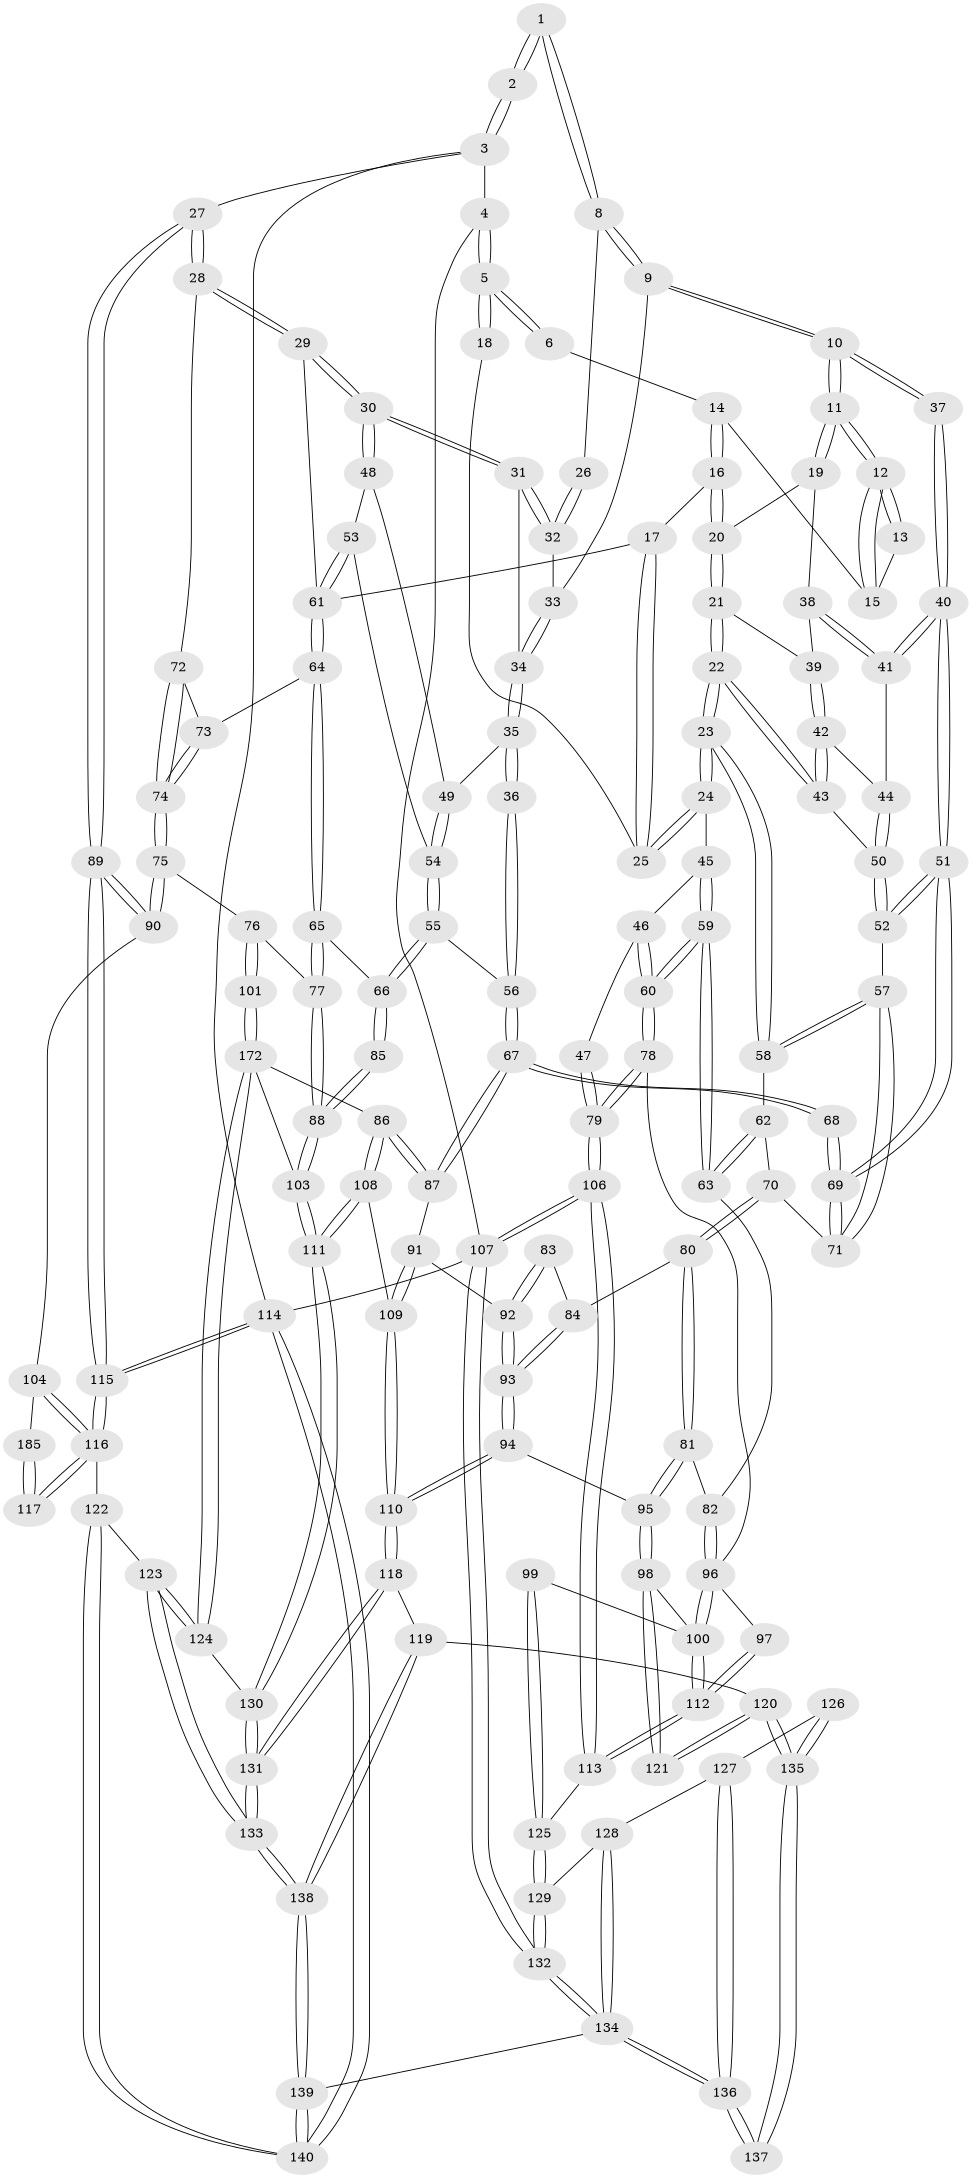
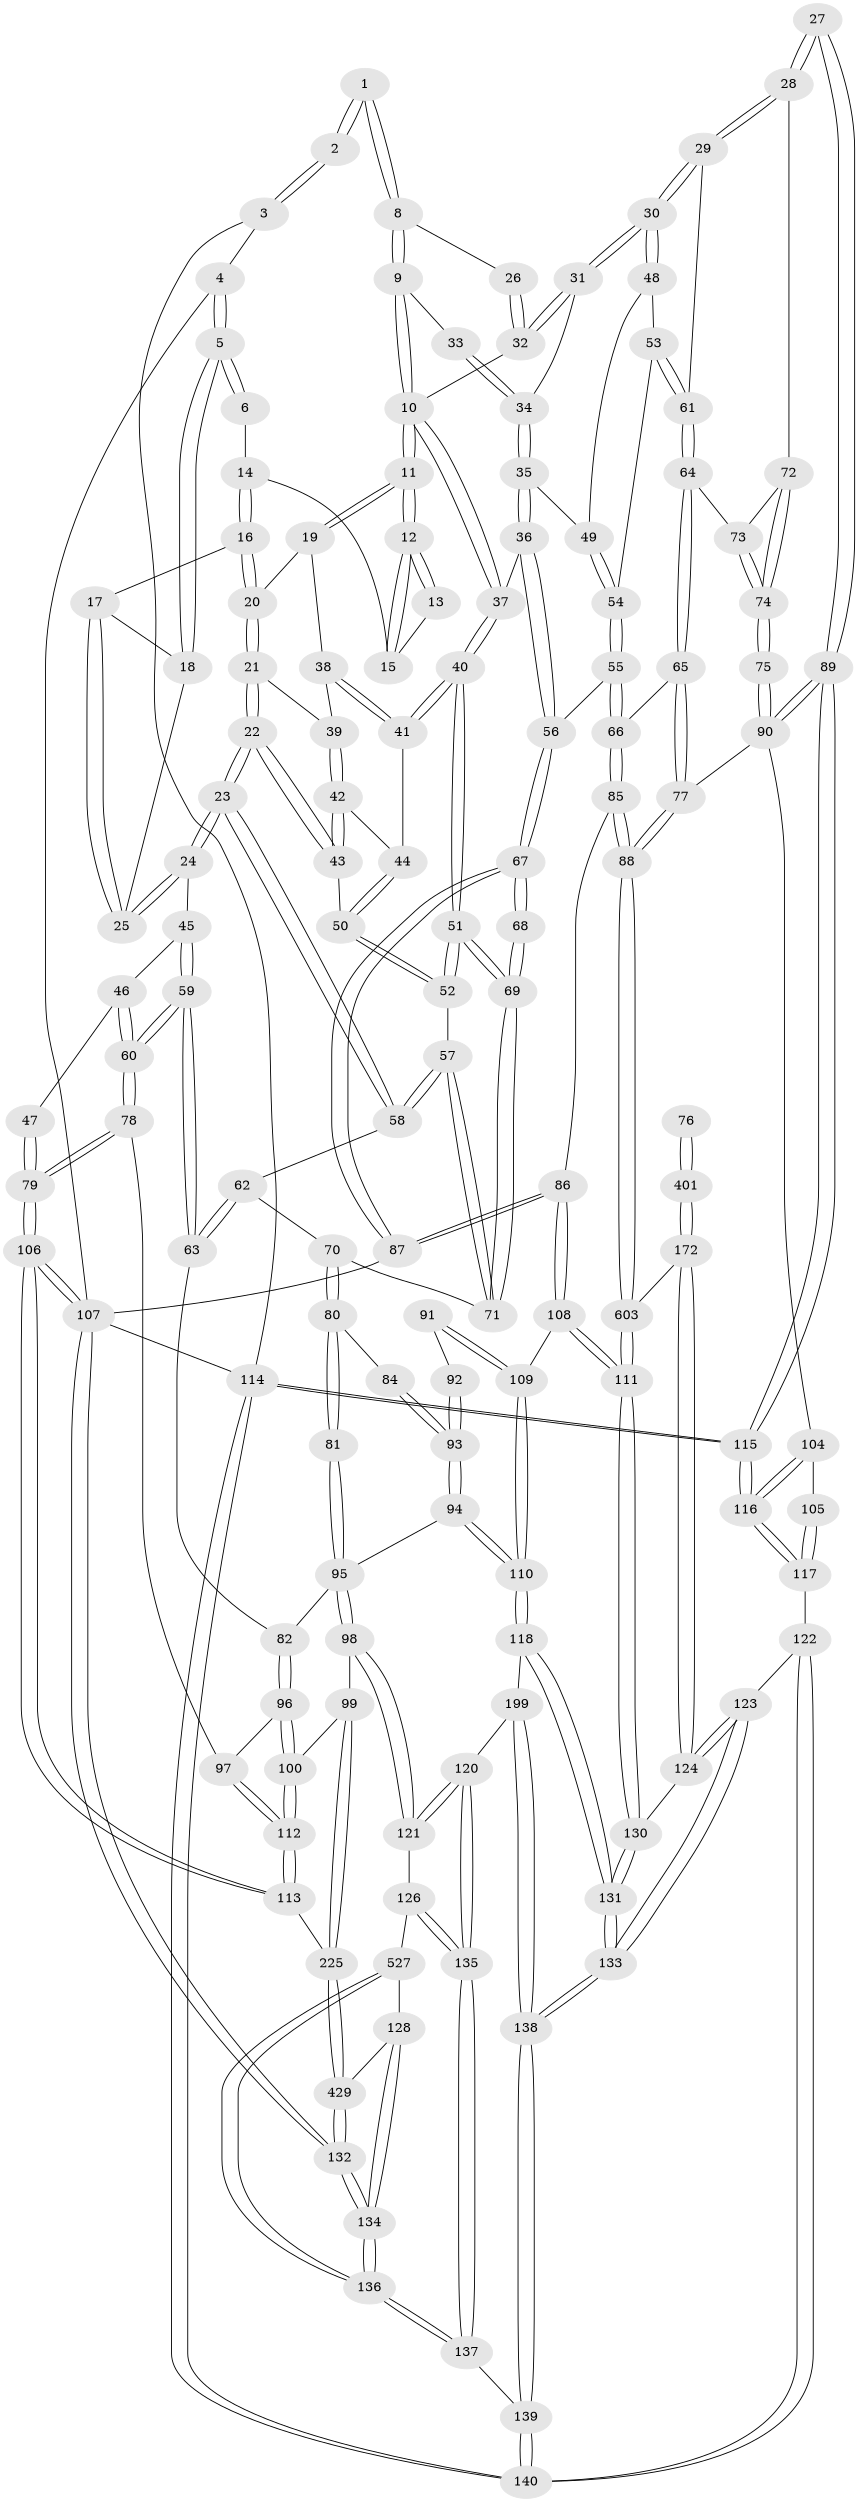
edge "3" -- "27": removed
edge "36" -- "37": added
edge "32" -- "33": now "32" -- "10"
edge "17" -- "61": now "17" -- "18"
edge "75" -- "76": removed
edge "76" -- "77": now "90" -- "77"
node "101": label "101" -> "401"
edge "172" -- "86": now "85" -- "86"
node "103": label "103" -> "603"
edge "87" -- "91": now "87" -- "107"
node "83": removed
edge "78" -- "96": now "78" -- "97"
node "185": label "185" -> "105"
edge "116" -- "122": now "117" -- "122"
edge "81" -- "82": now "95" -- "82"
edge "98" -- "100": now "98" -- "99"
node "119": label "119" -> "199"
node "127": label "127" -> "527"
node "125": label "125" -> "225"
edge "121" -- "126": added
node "129": label "129" -> "429"
edge "134" -- "139": now "137" -- "139"
